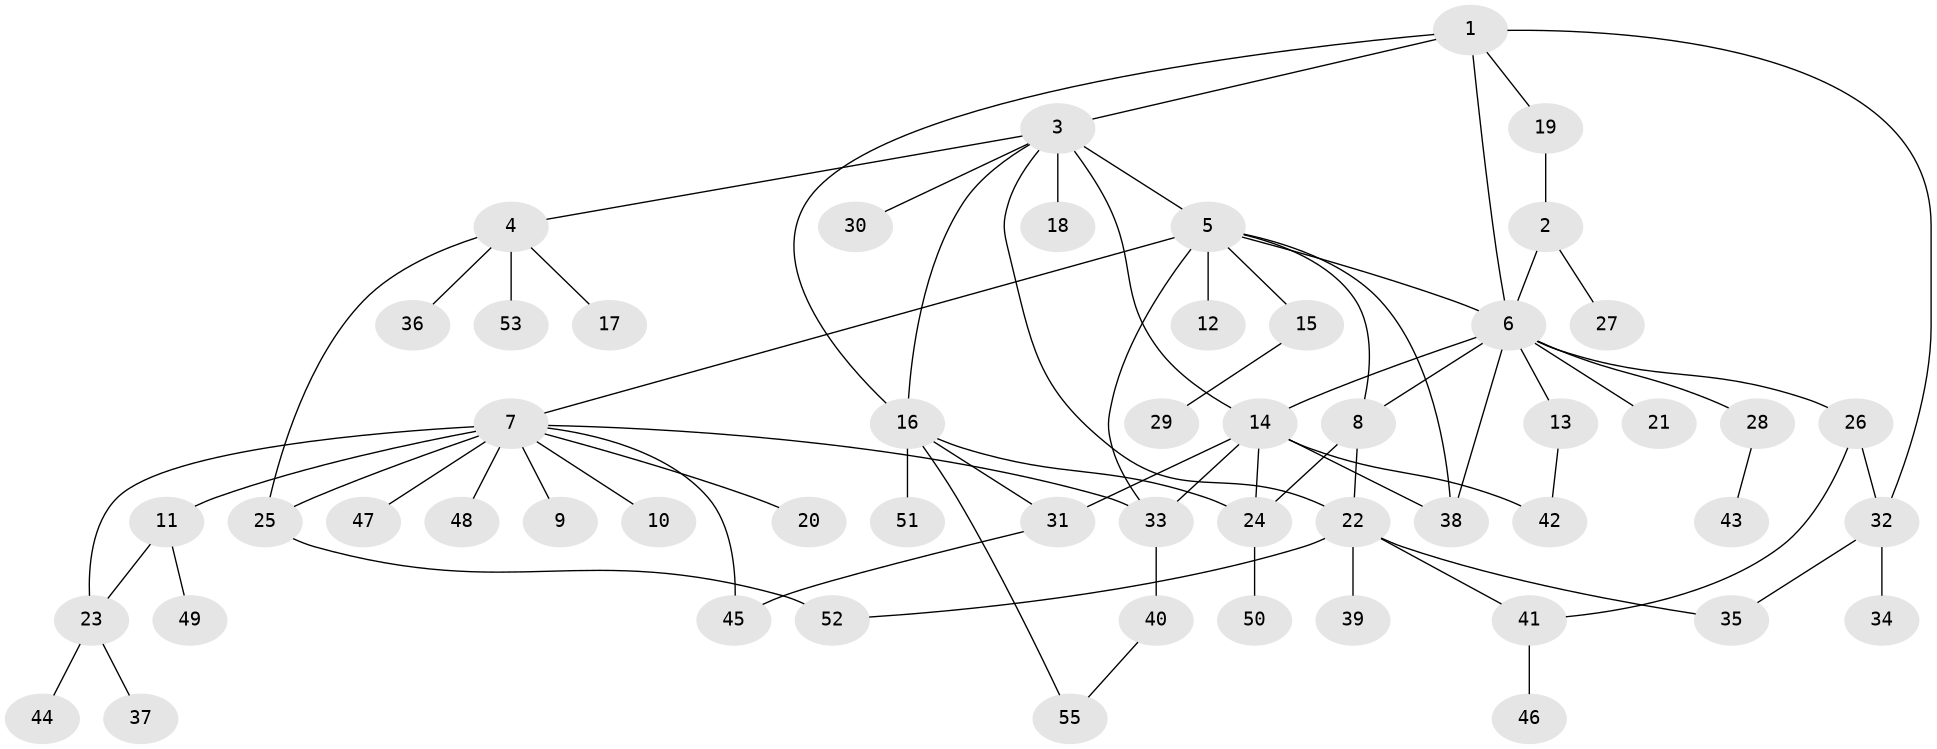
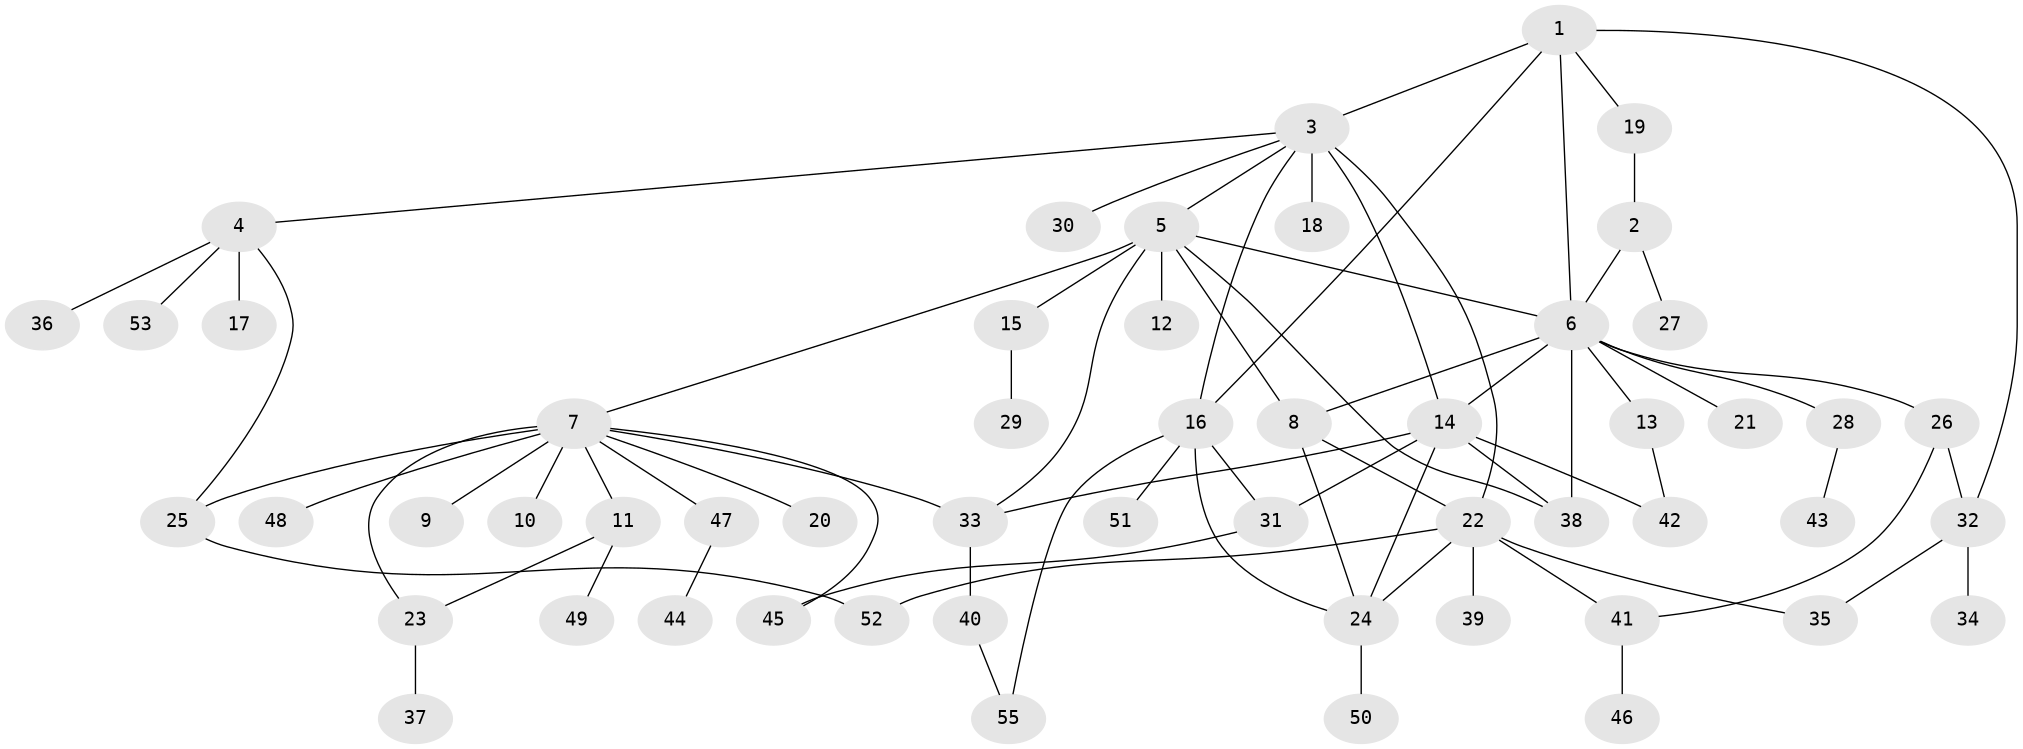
edge "22" -- "24": added
edge "23" -- "44": now "47" -- "44"
